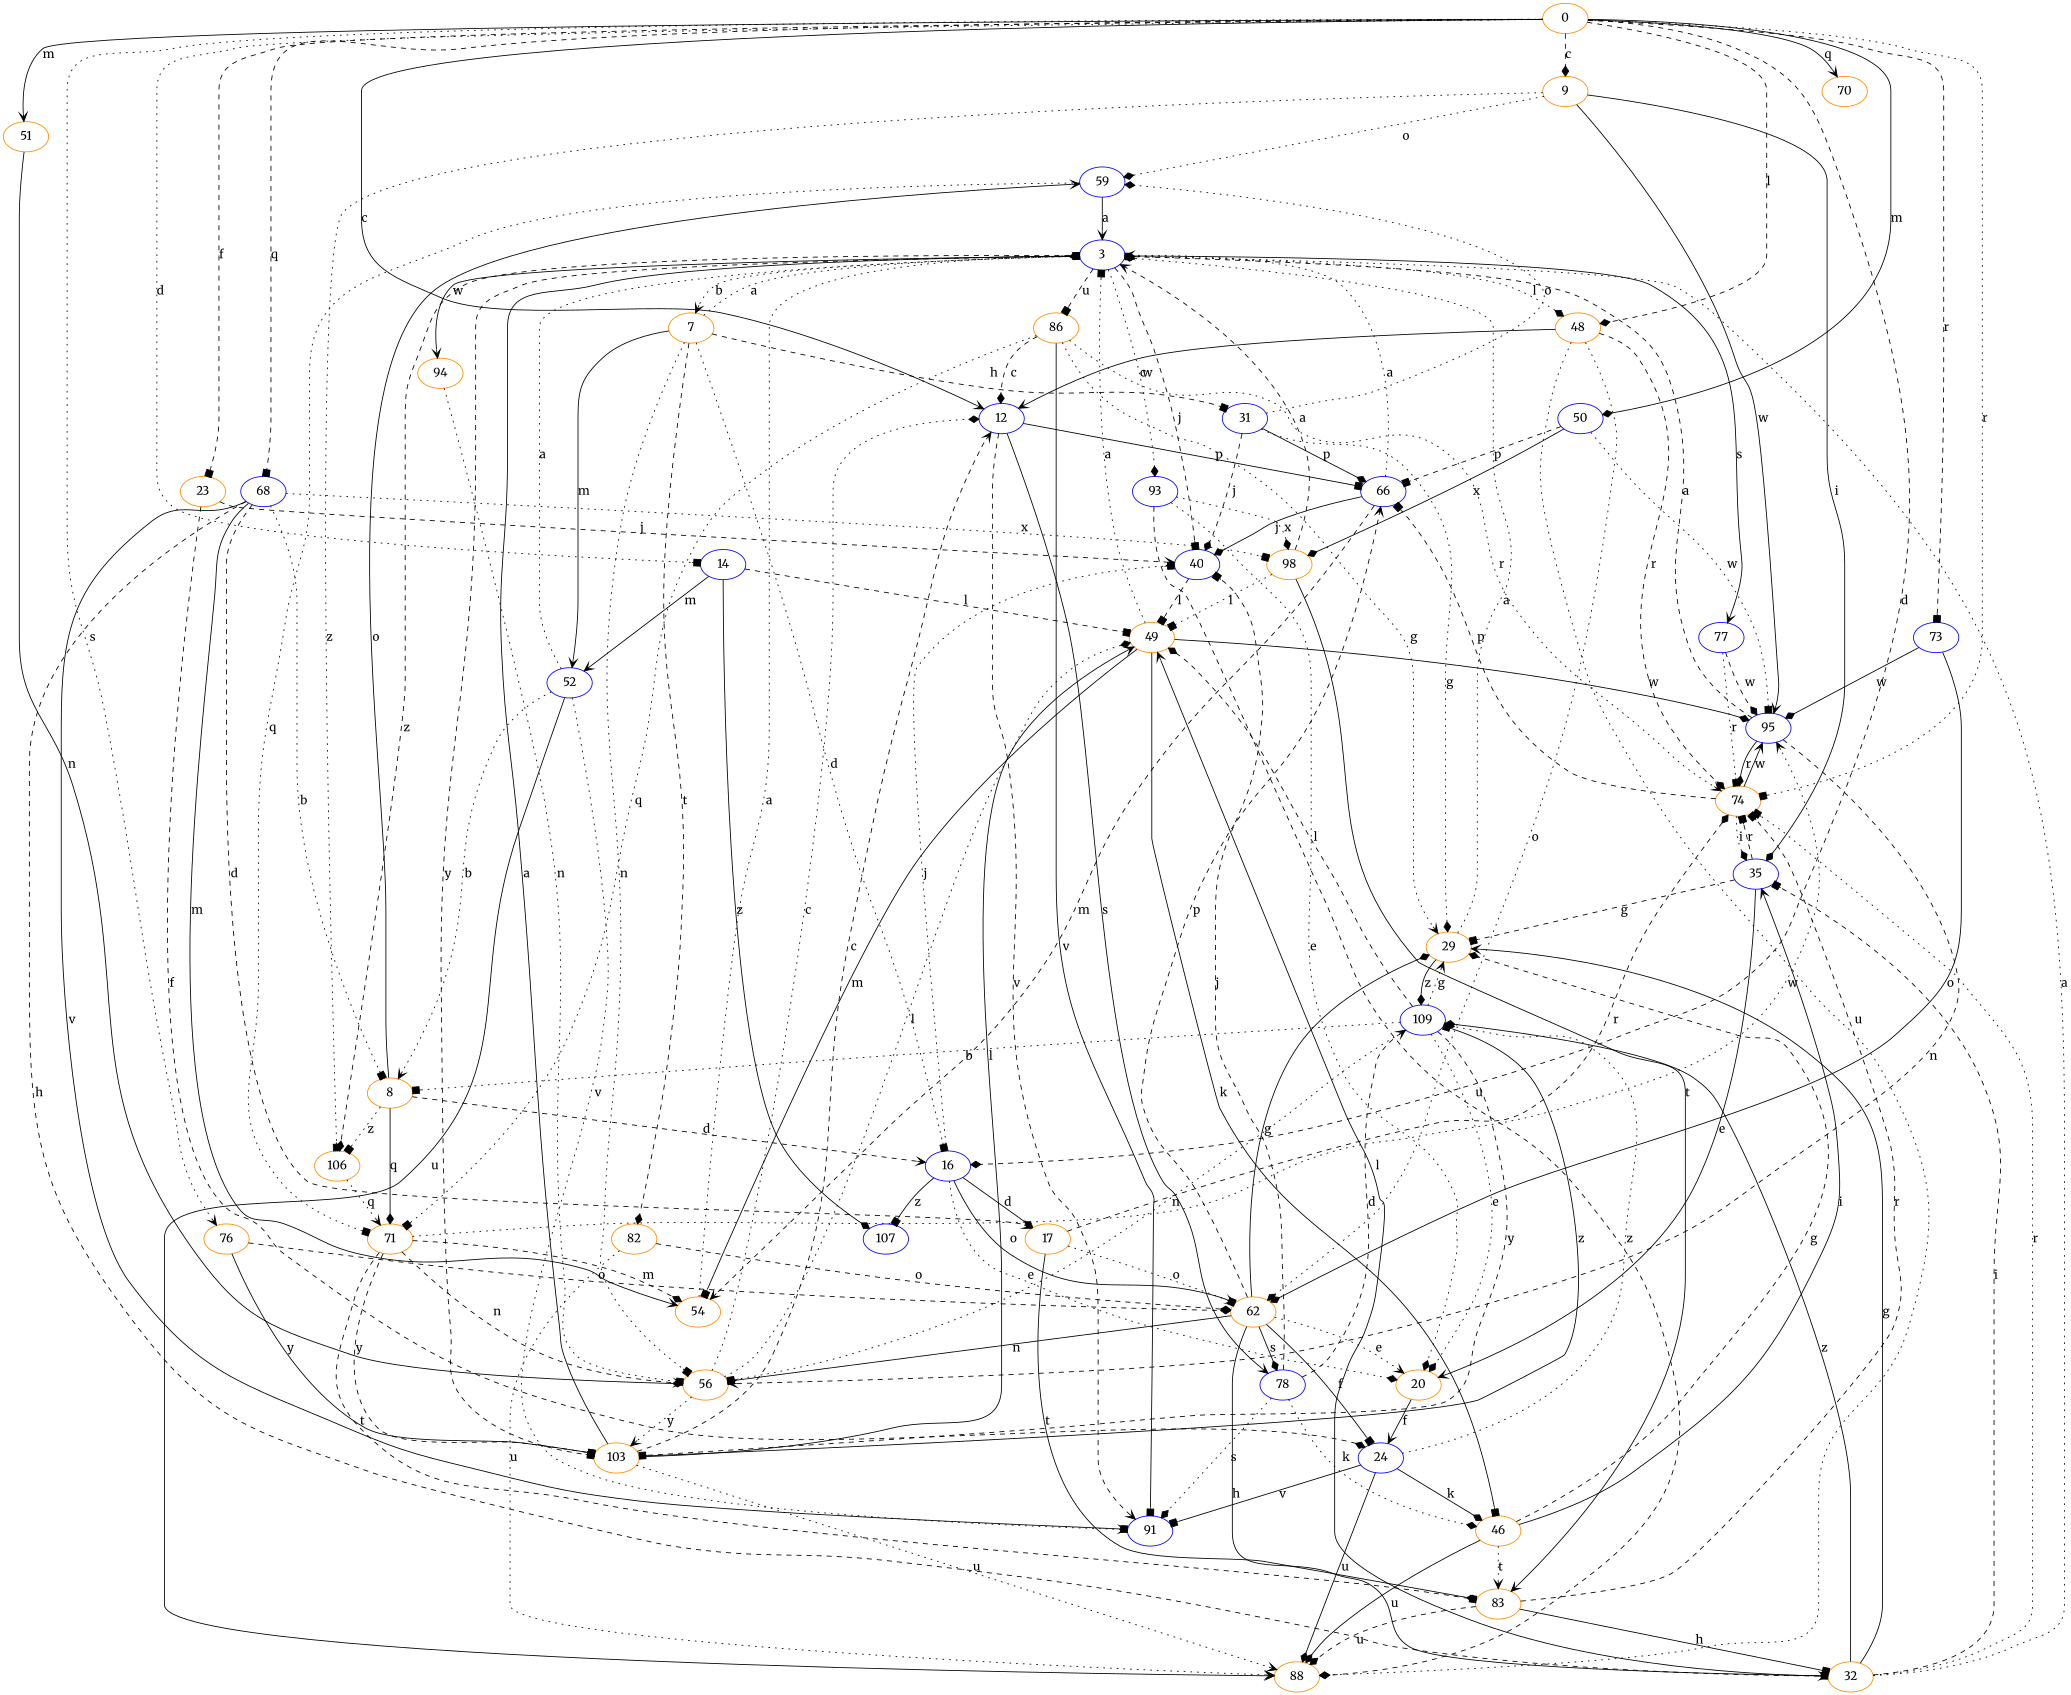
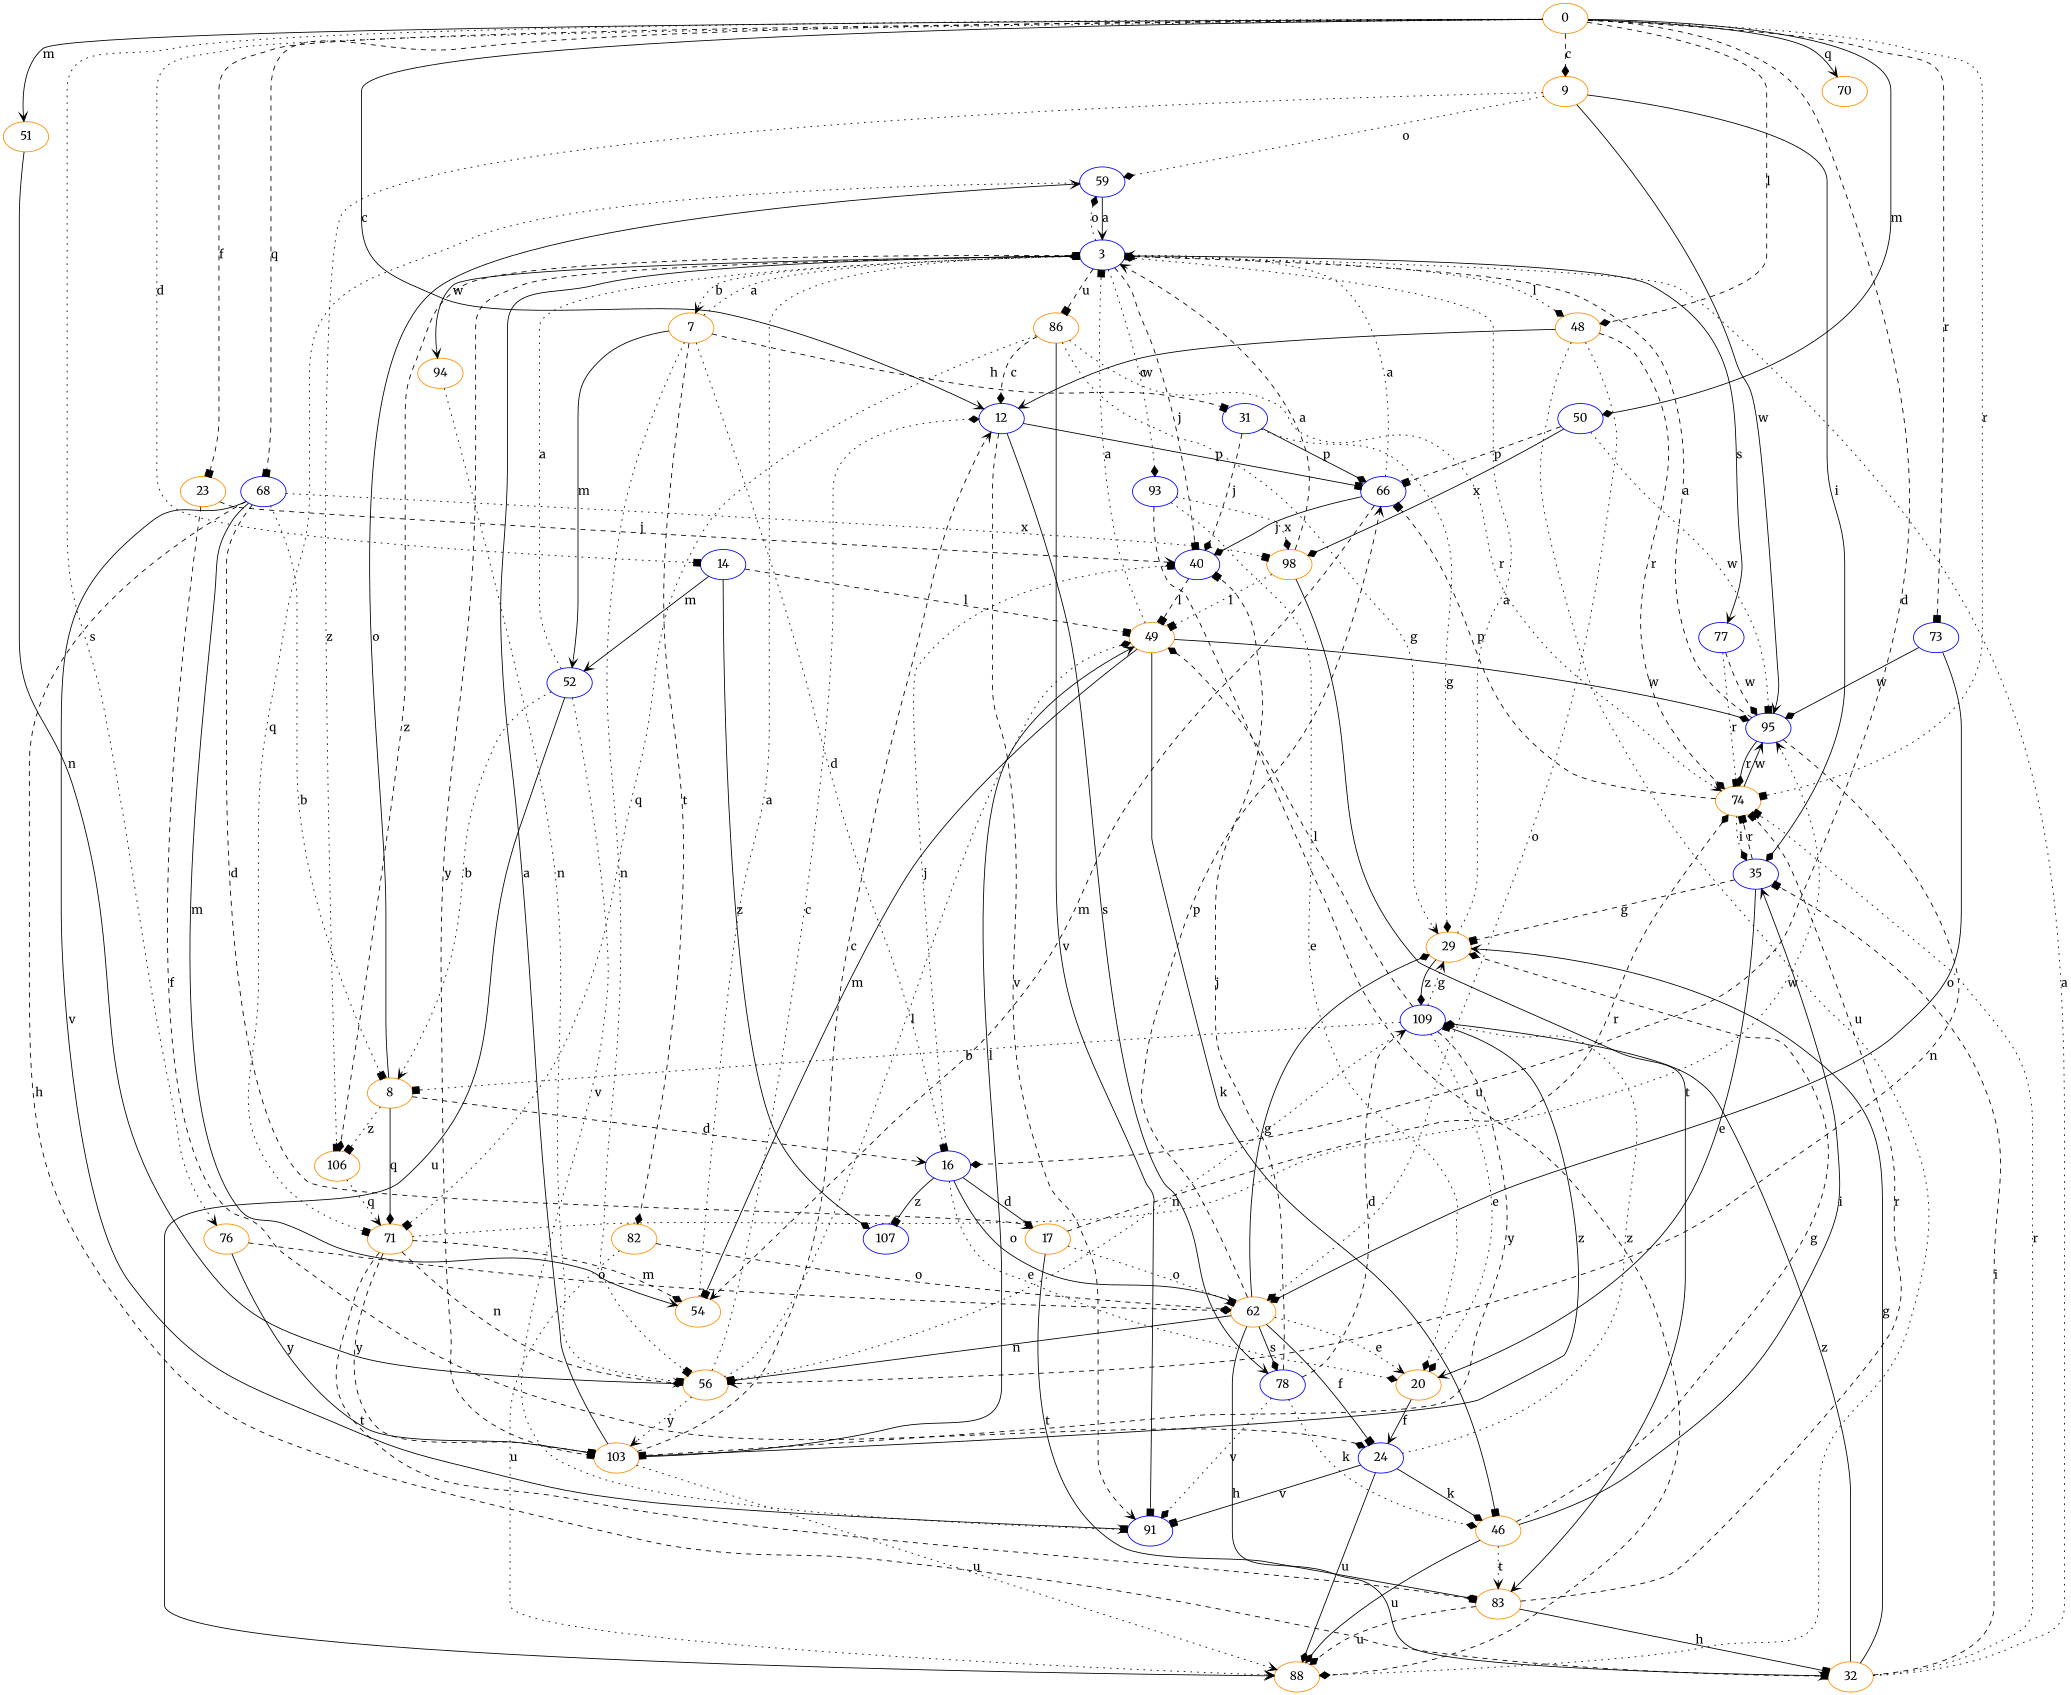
edge "31" -> "59": now "3" -> "59"
edge "32" -> "49": removed, label "l"
edge "78" -> "91": label "s" -> "v"
